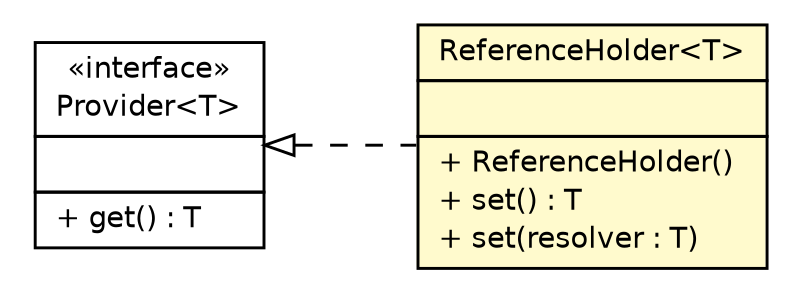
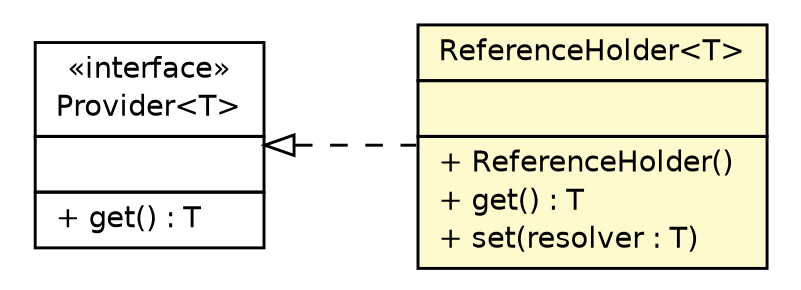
node "ReferenceHolder<T>": text "+ set() : T" -> "+ get() : T"
